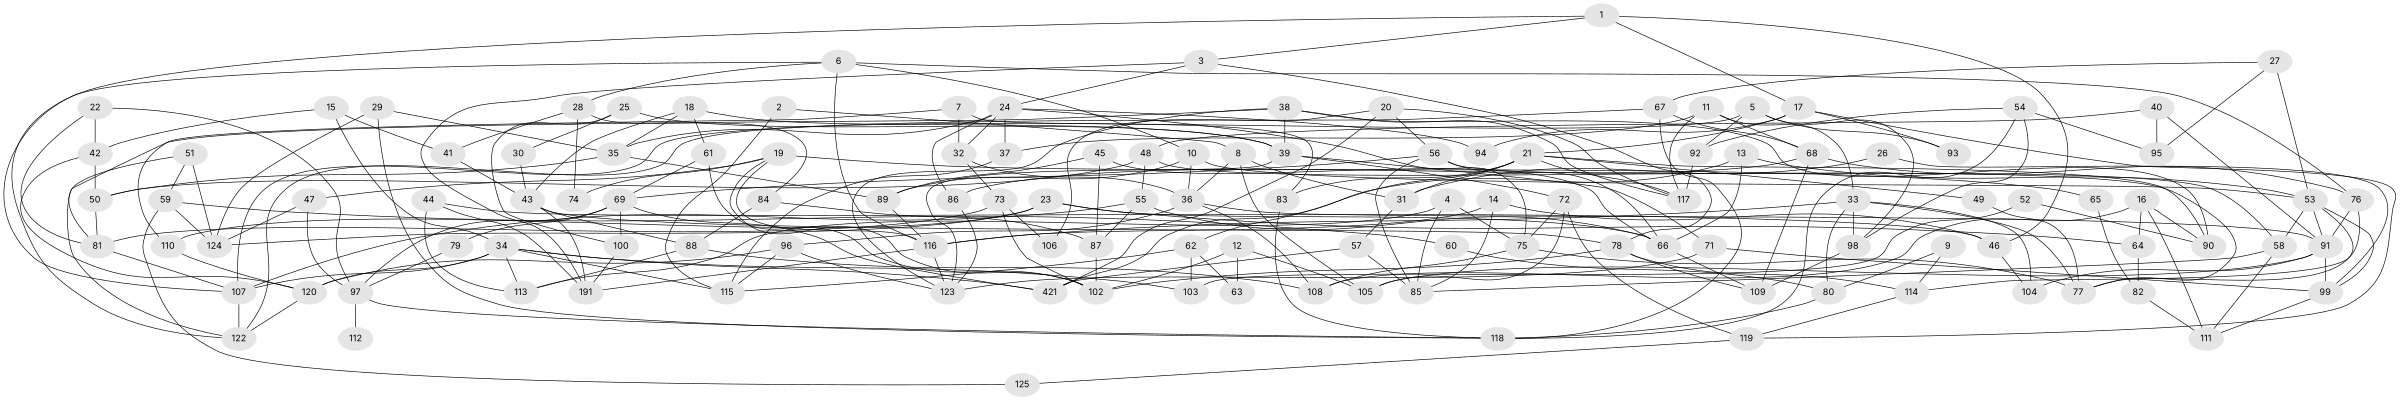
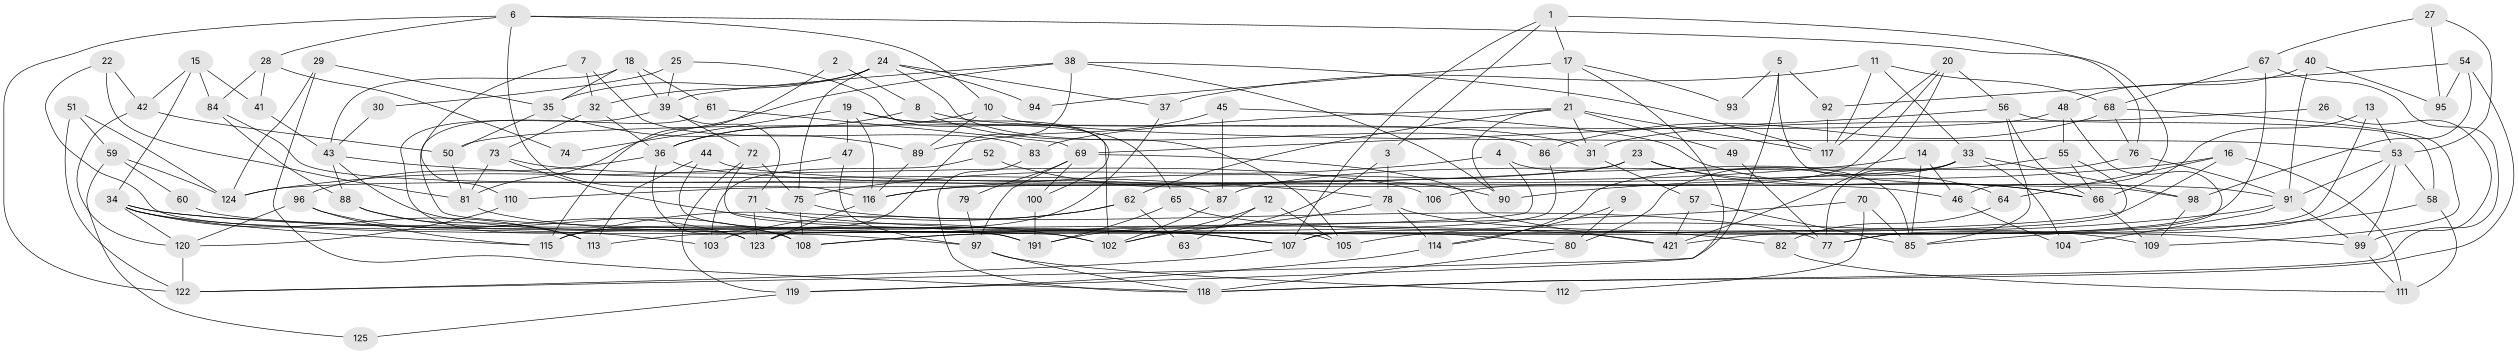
edge "15" -- "84": added
edge "3" -- "24": removed
node "70": added
edge "116" -- "191": now "65" -- "191"
